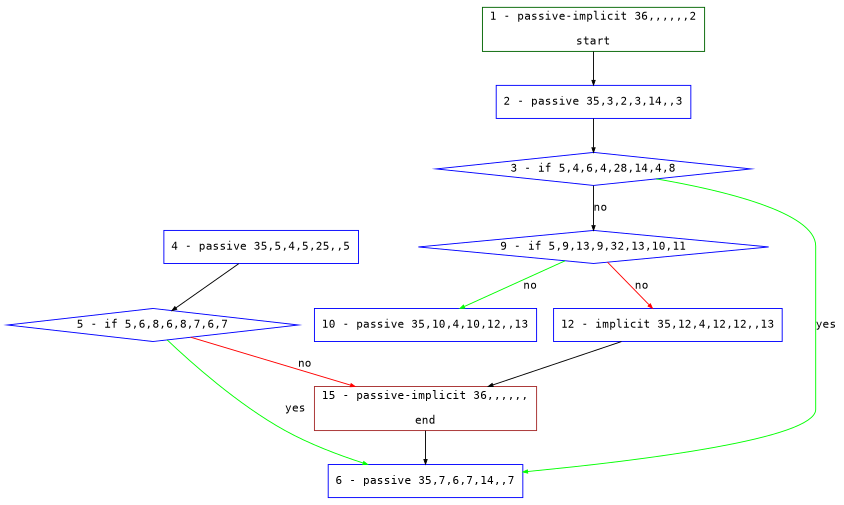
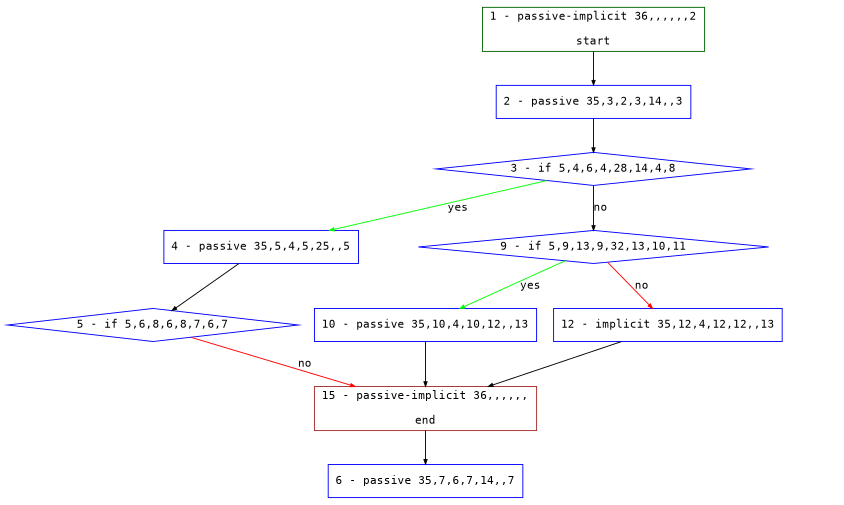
edge "9 - if 5,9,13,9,32,13,10,11" -> "10 - passive 35,10,4,10,12,,13": label "no" -> "yes"
edge "10 - passive 35,10,4,10,12,,13" -> "15 - passive-implicit 36,,,,,, end": added
edge "3 - if 5,4,6,4,28,14,4,8" -> "6 - passive 35,7,6,7,14,,7": now "3 - if 5,4,6,4,28,14,4,8" -> "4 - passive 35,5,4,5,25,,5"
edge "5 - if 5,6,8,6,8,7,6,7" -> "6 - passive 35,7,6,7,14,,7": removed, label "yes"
